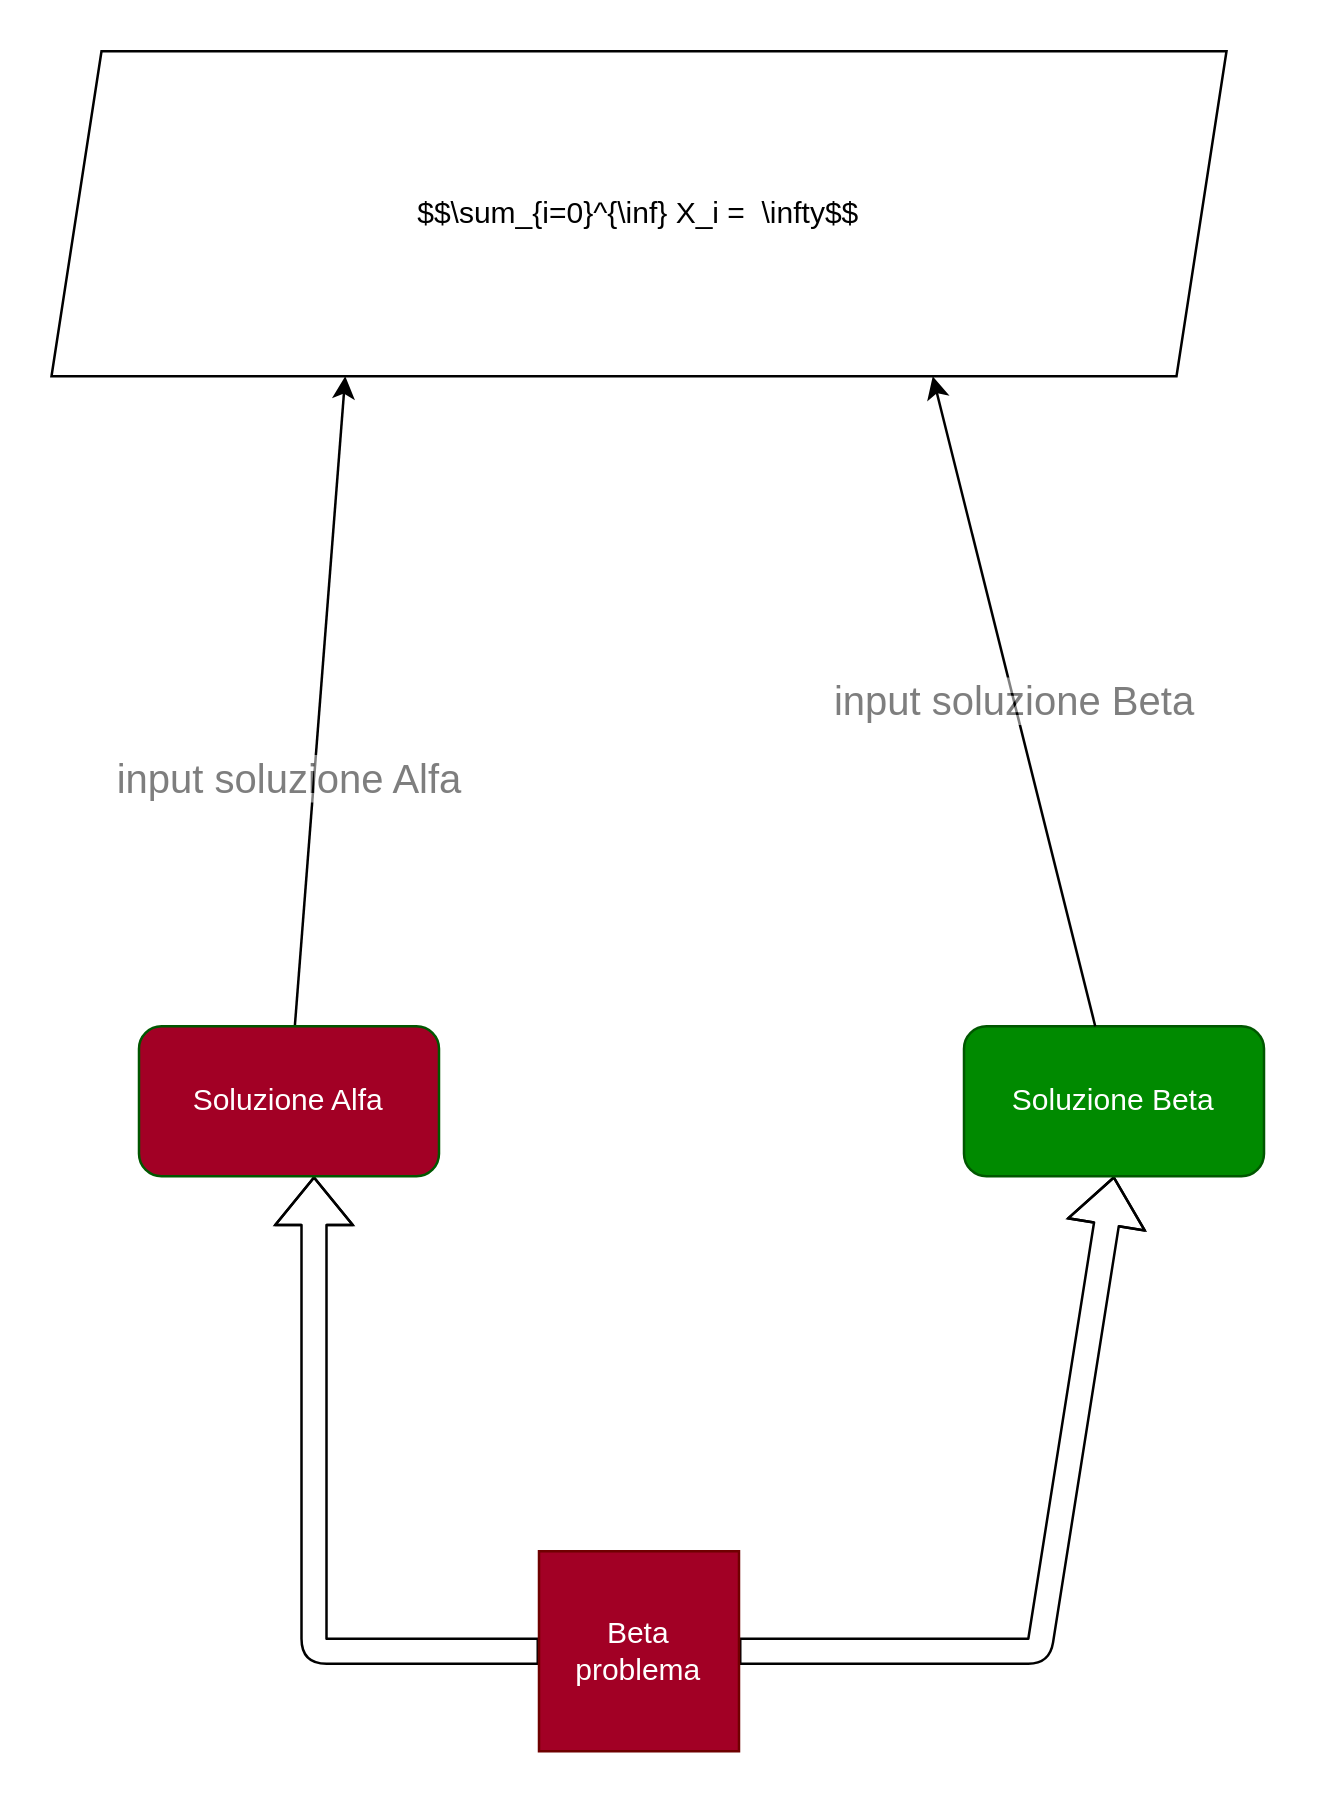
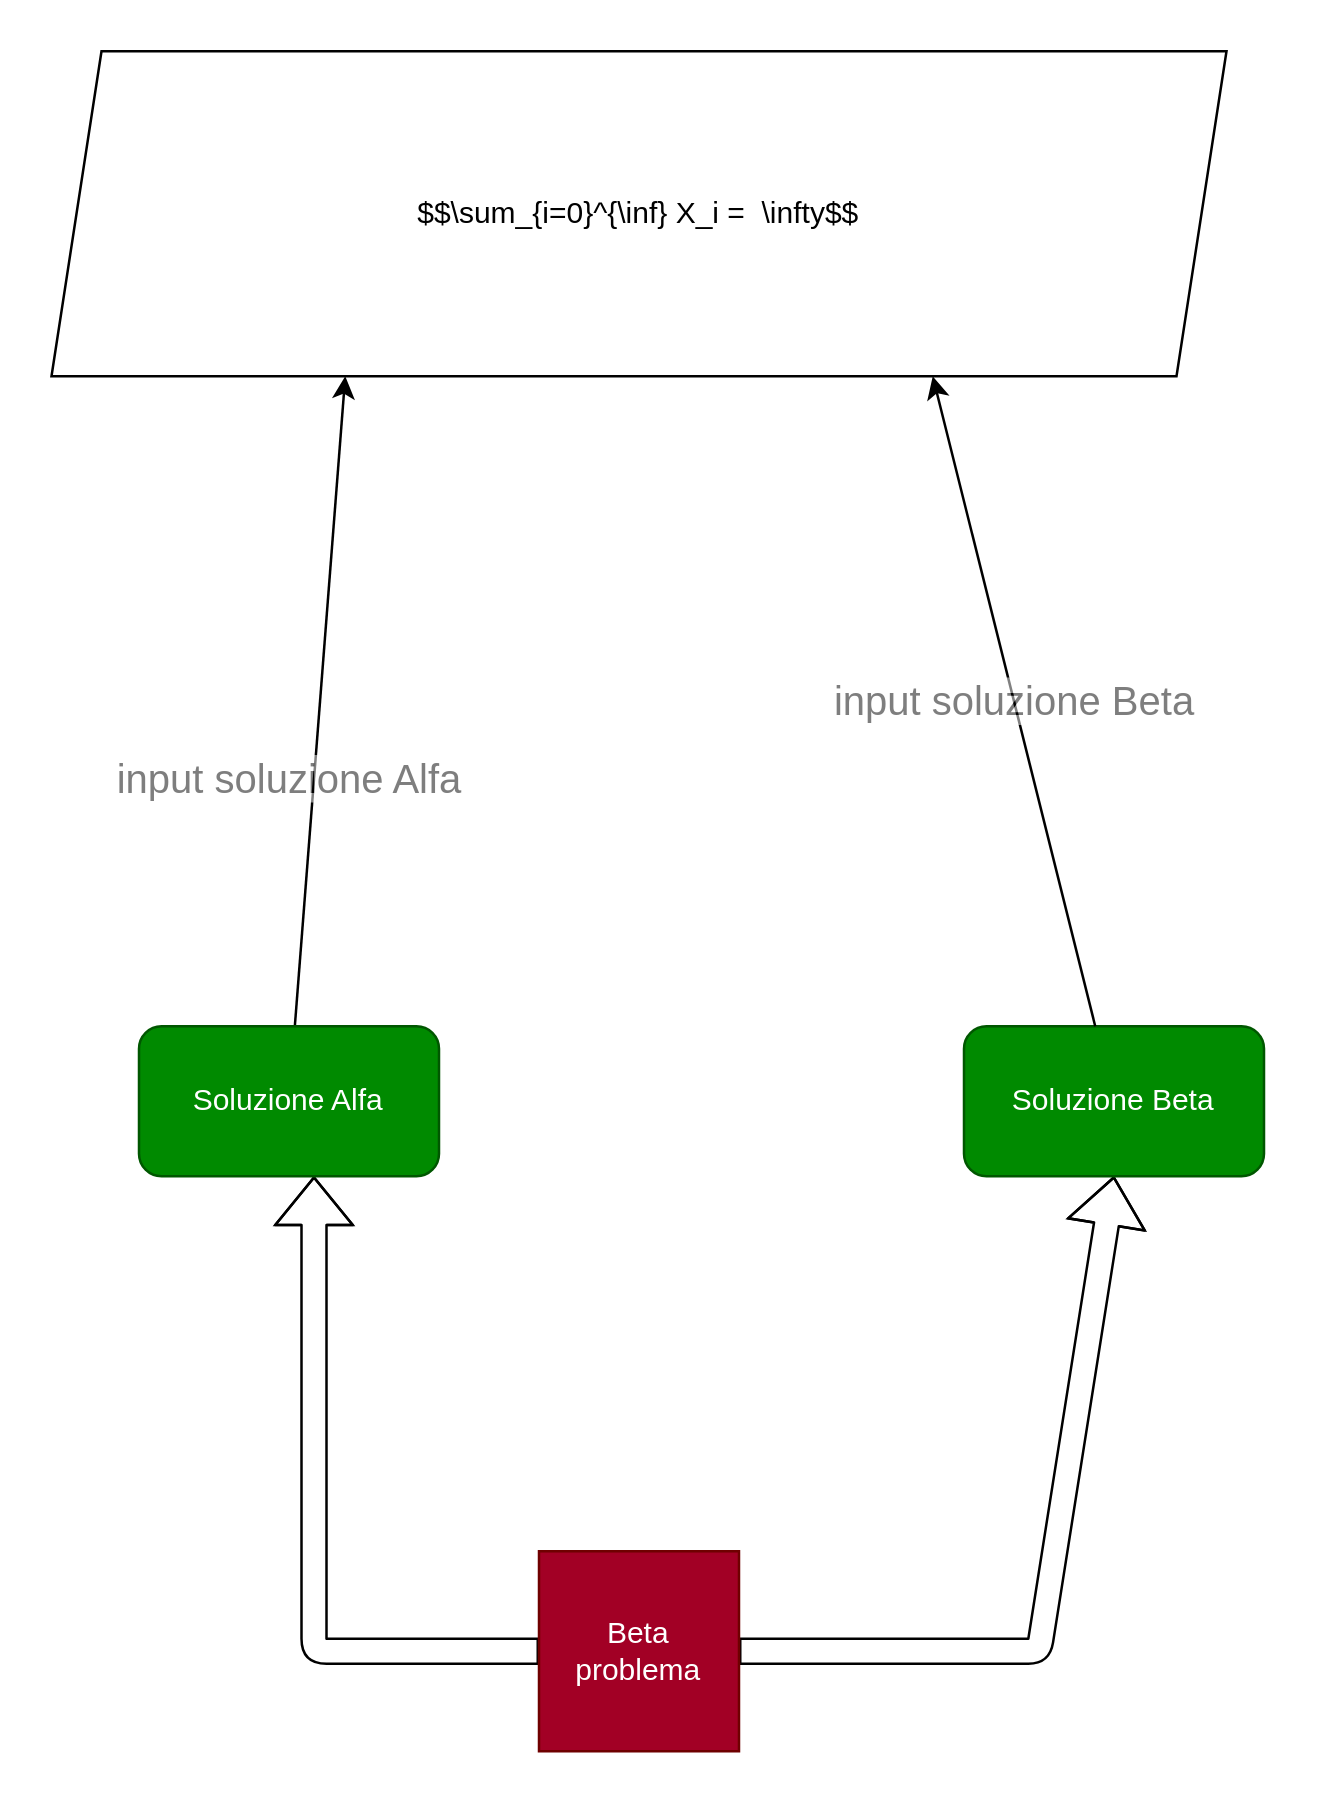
node "Soluzione Alfa": fillcolor #a20025 -> #008a00
